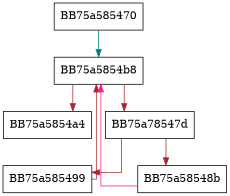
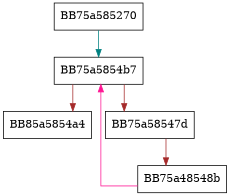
node "BB75a585470": label "BB75a585470" -> "BB75a585270"
node "BB75a5854b8": label "BB75a5854b8" -> "BB75a5854b7"
node "BB75a5854a4": label "BB75a5854a4" -> "BB85a5854a4"
node "BB75a78547d": label "BB75a78547d" -> "BB75a58547d"
node "BB75a585499": removed
node "BB75a58548b": label "BB75a58548b" -> "BB75a48548b"
